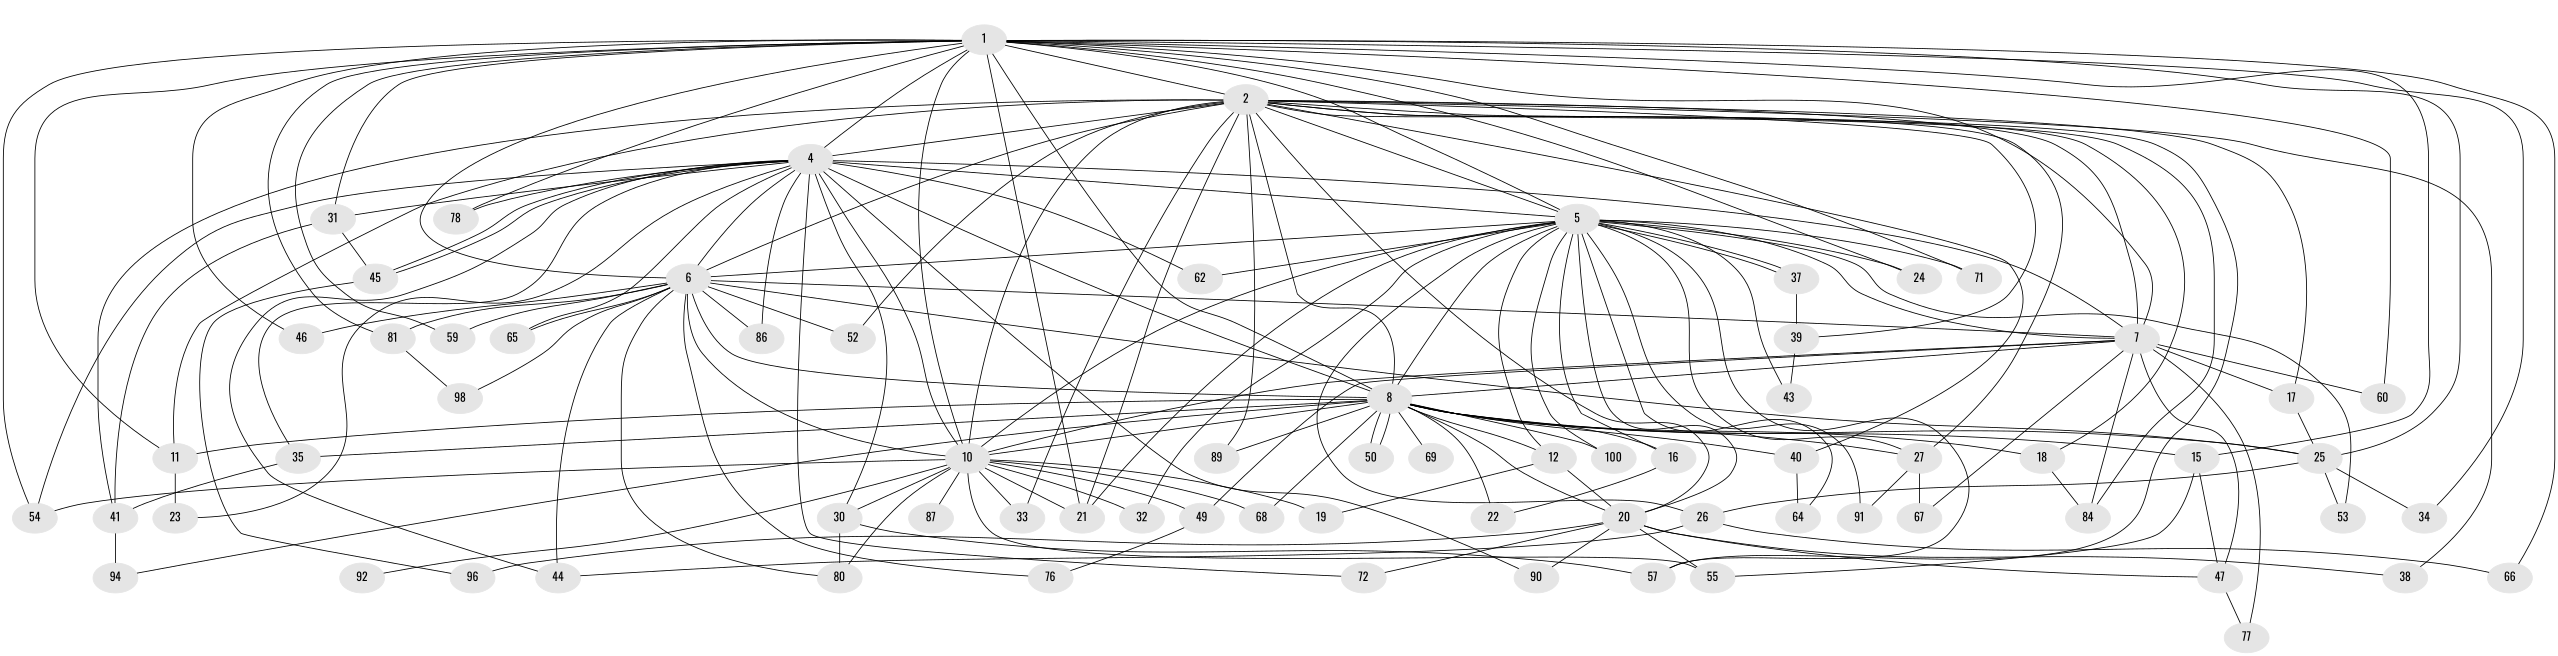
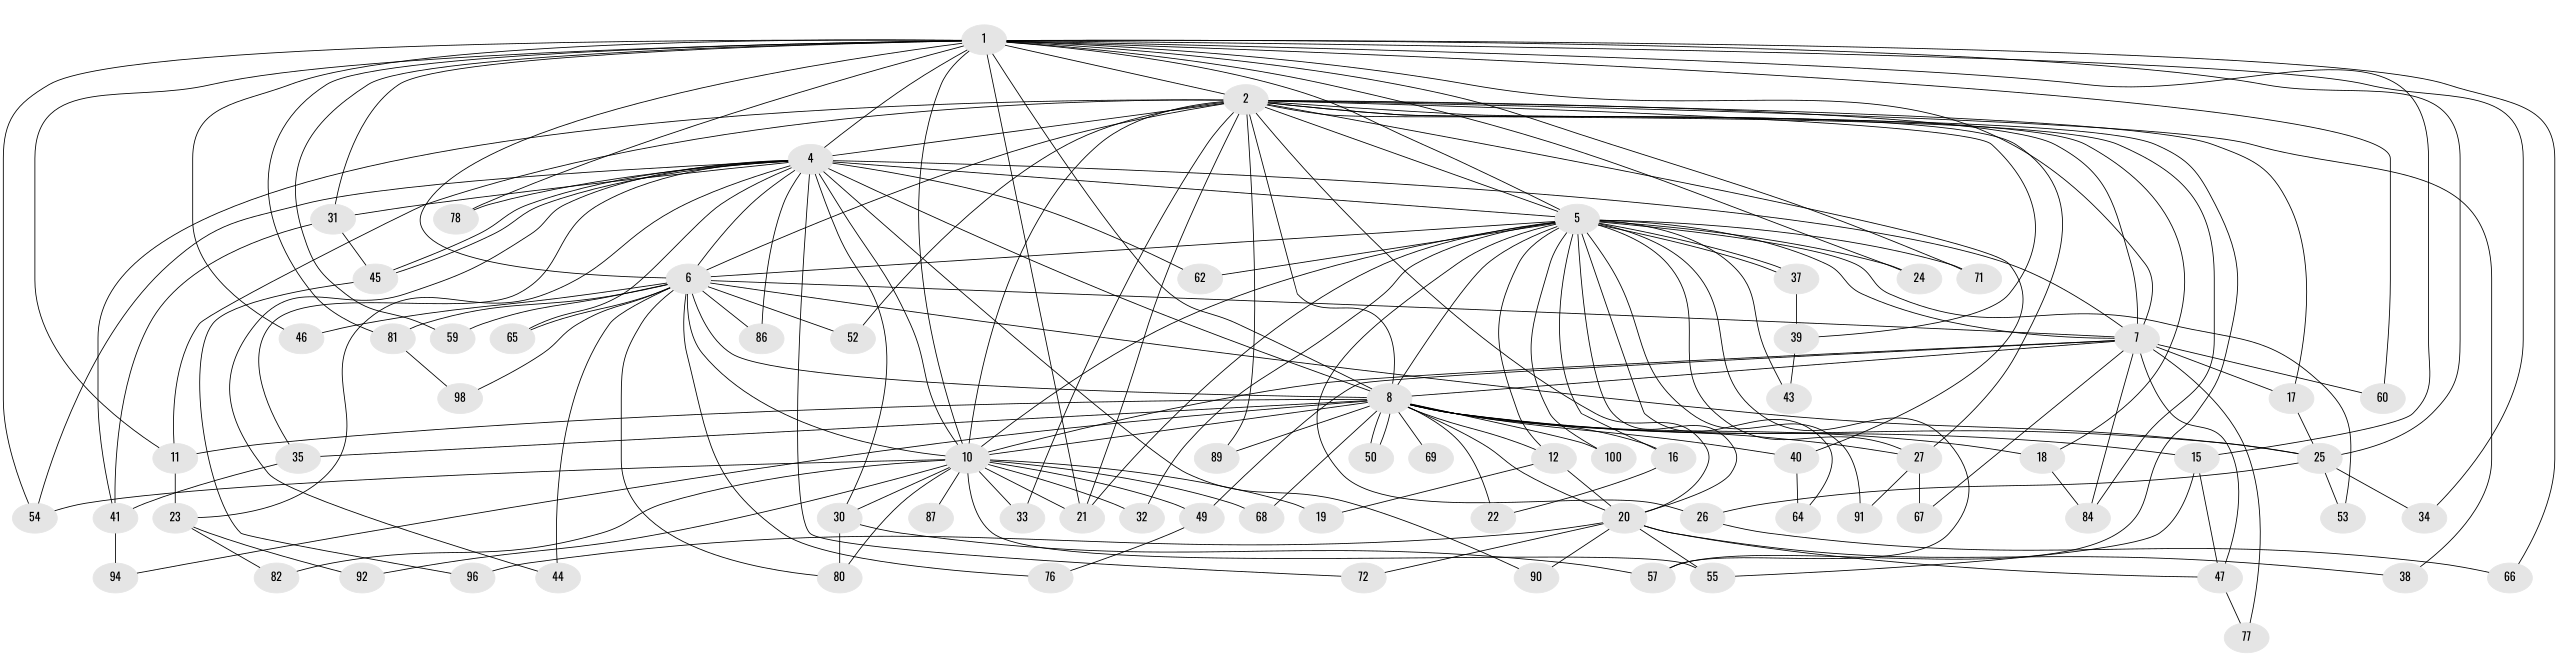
edge "23" -- "92": added
edge "26" -- "44": removed
node "82": added
